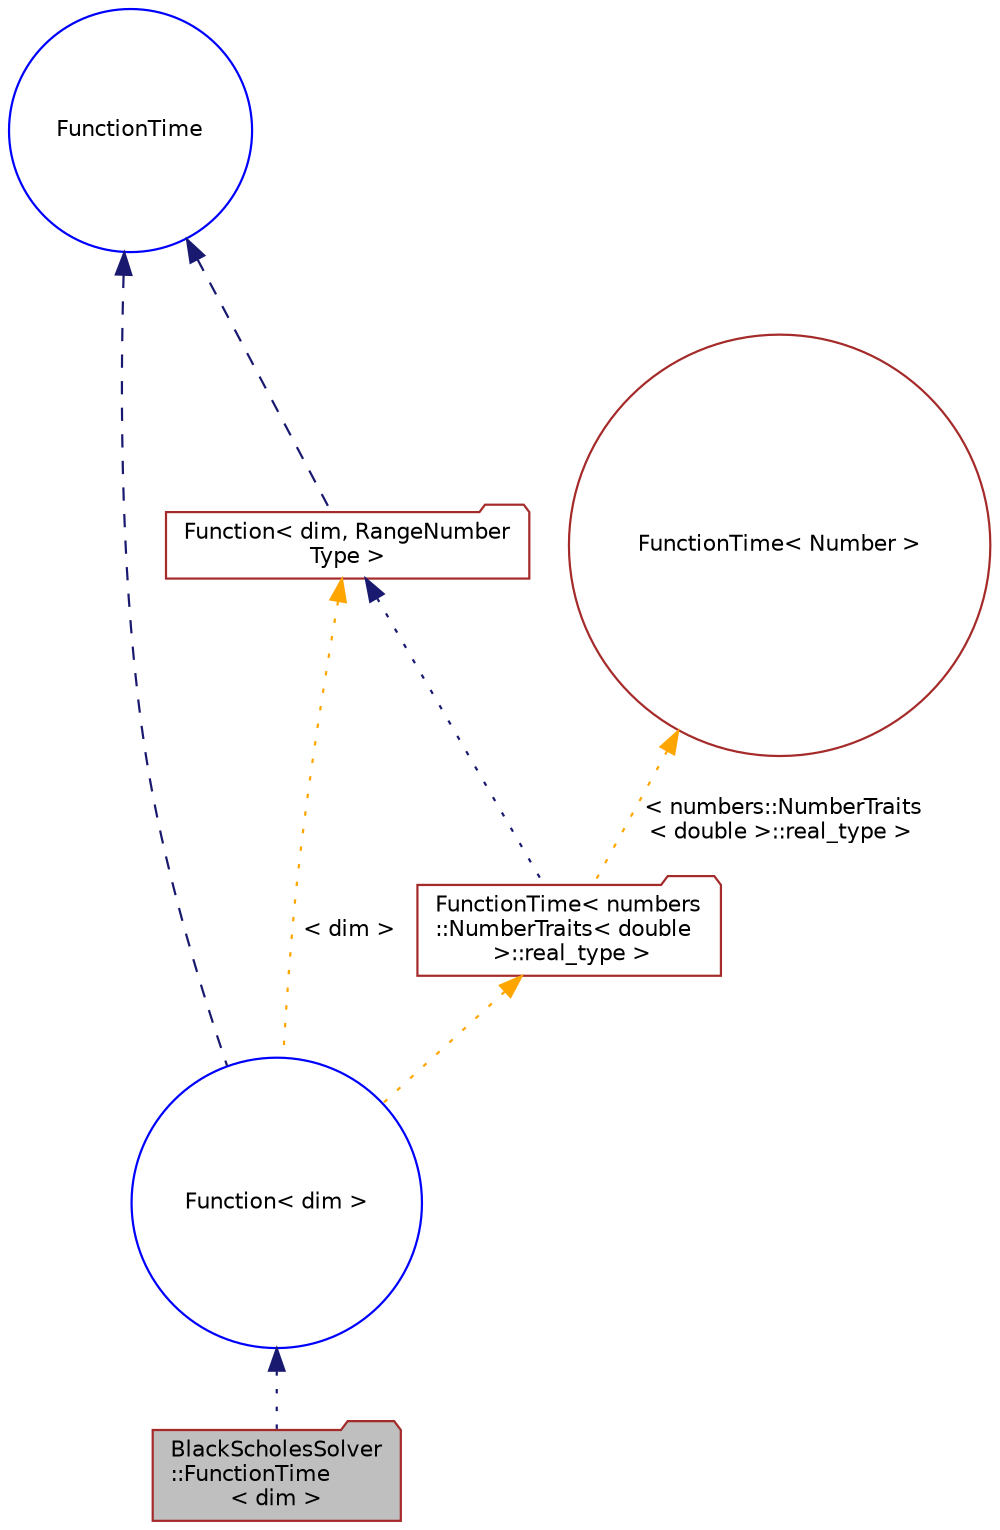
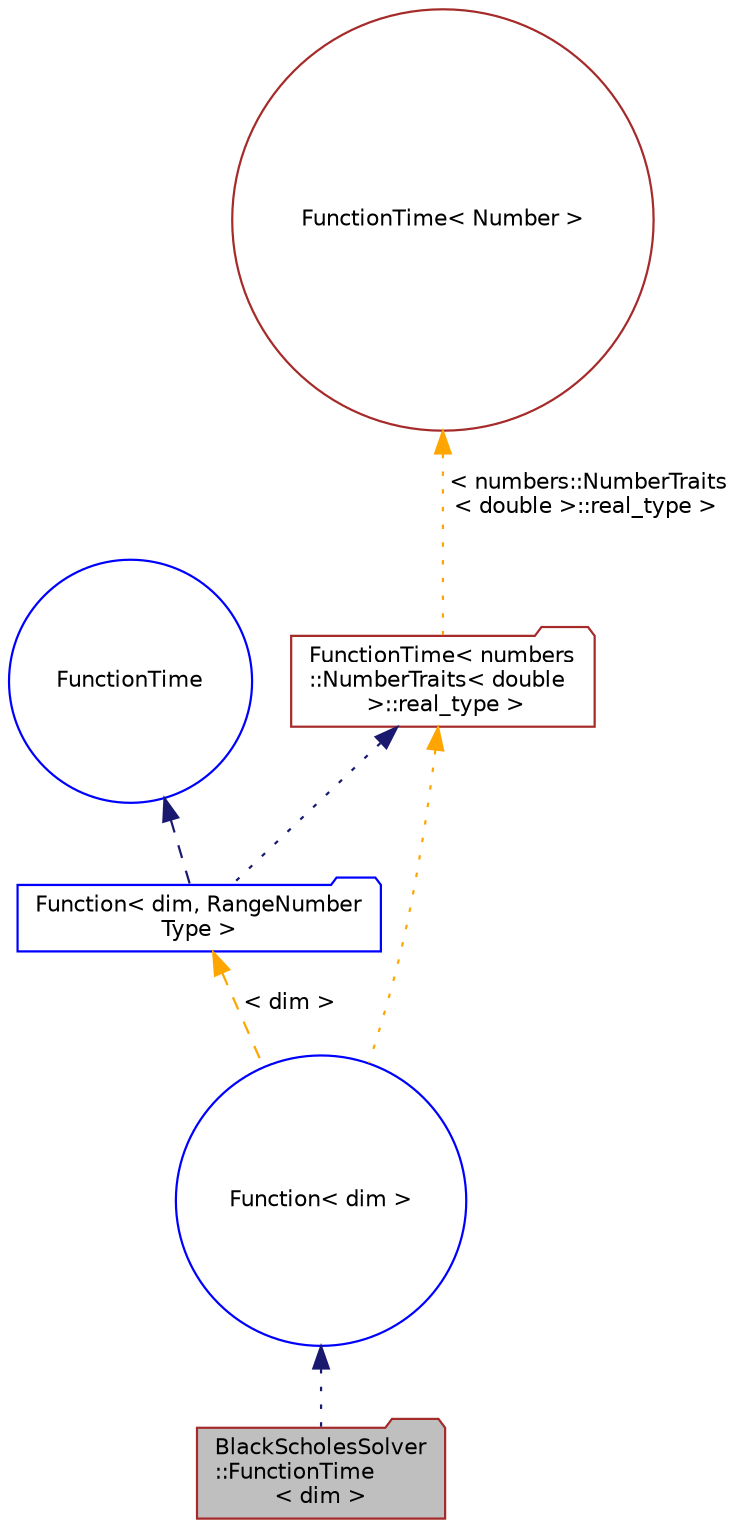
node "Function< dim, RangeNumber Type >": color brown -> blue
edge "Function< dim >" -> "FunctionTime": removed
edge "FunctionTime< numbers ::NumberTraits< double >::real_type >" -> "Function< dim, RangeNumber Type >": reversed
edge "Function< dim >" -> "Function< dim, RangeNumber Type >": style dotted -> dashed
